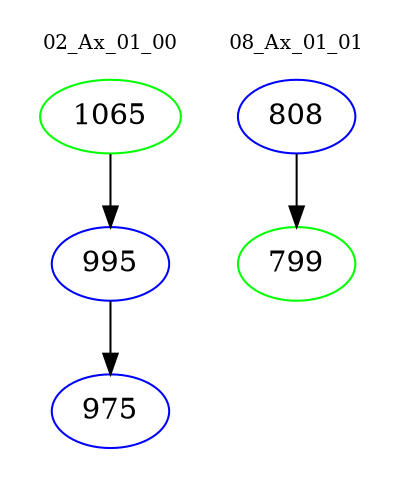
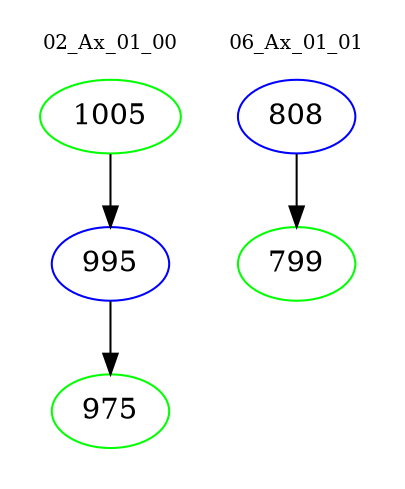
cluster "08_Ax_01_01": label "08_Ax_01_01" -> "06_Ax_01_01"
node "1065": label "1065" -> "1005"
node "975": color blue -> green
